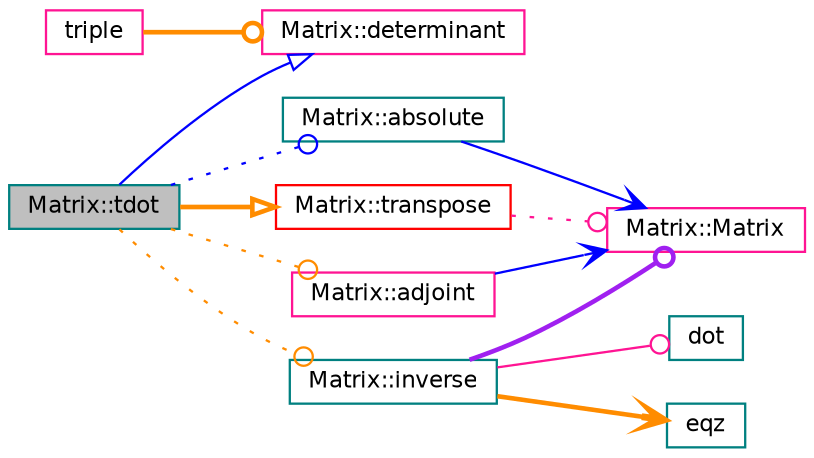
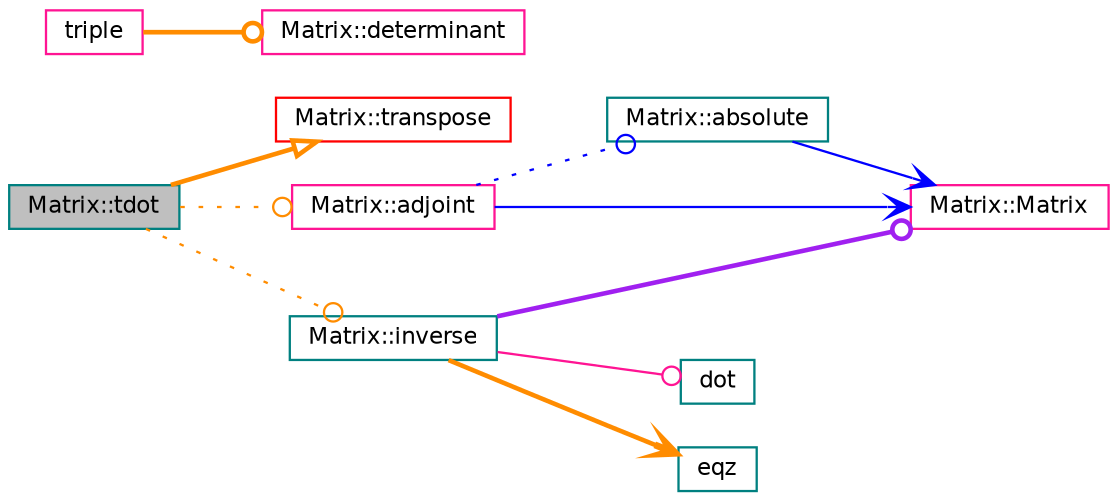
edge "Matrix::tdot" -> "Matrix::determinant": removed
edge "Matrix::tdot" -> "Matrix::absolute": now "Matrix::adjoint" -> "Matrix::absolute"
edge "Matrix::transpose" -> "Matrix::Matrix": removed
